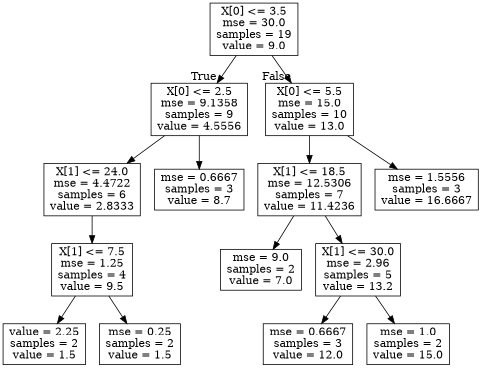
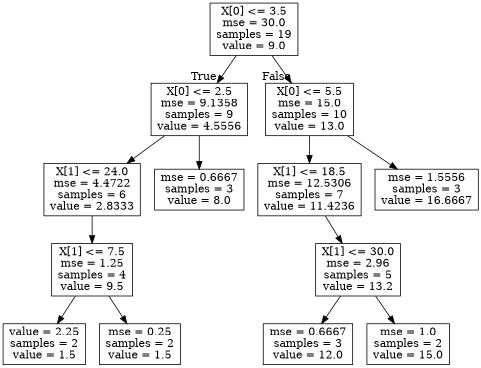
node "mse = 0.6667 samples = 3 value = 8.7": label "mse = 0.6667 samples = 3 value = 8.7" -> "mse = 0.6667 samples = 3 value = 8.0"
node "mse = 9.0 samples = 2 value = 7.0": removed
